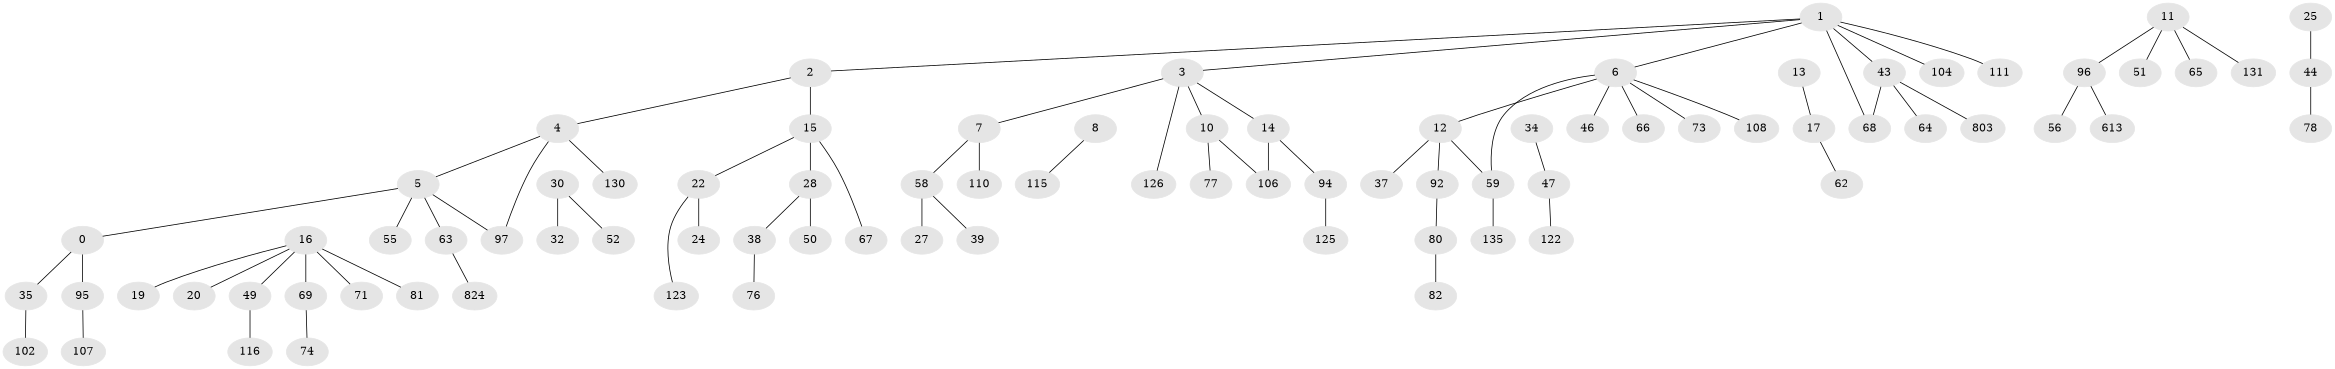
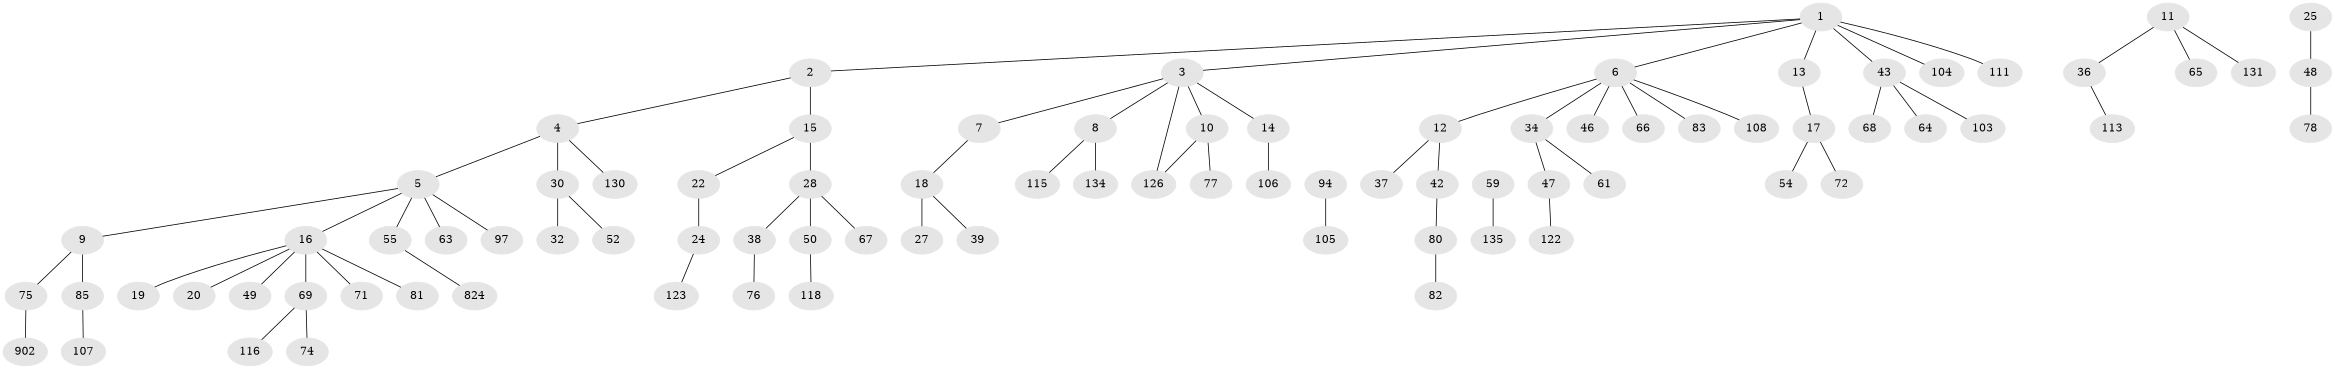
edge "1" -- "68": now "1" -- "13"
node "96": label "96" -> "36"
node "51": removed
node "44": label "44" -> "48"
edge "6" -- "59": now "6" -- "34"
edge "3" -- "8": added
node "73": label "73" -> "83"
node "803": label "803" -> "103"
node "56": removed
node "613": label "613" -> "113"
edge "10" -- "106": now "10" -- "126"
edge "14" -- "94": removed
edge "12" -- "59": removed
edge "4" -- "97": now "4" -- "30"
edge "15" -- "67": now "28" -- "67"
node "58": label "58" -> "18"
node "110": removed
node "134": added
node "92": label "92" -> "42"
node "61": added
node "54": added
node "62": label "62" -> "72"
edge "5" -- "16": added
edge "22" -- "123": now "24" -- "123"
node "0": label "0" -> "9"
node "125": label "125" -> "105"
edge "63" -- "824": now "55" -- "824"
node "35": label "35" -> "75"
node "95": label "95" -> "85"
node "118": added
edge "49" -- "116": now "69" -- "116"
node "102": label "102" -> "902"
